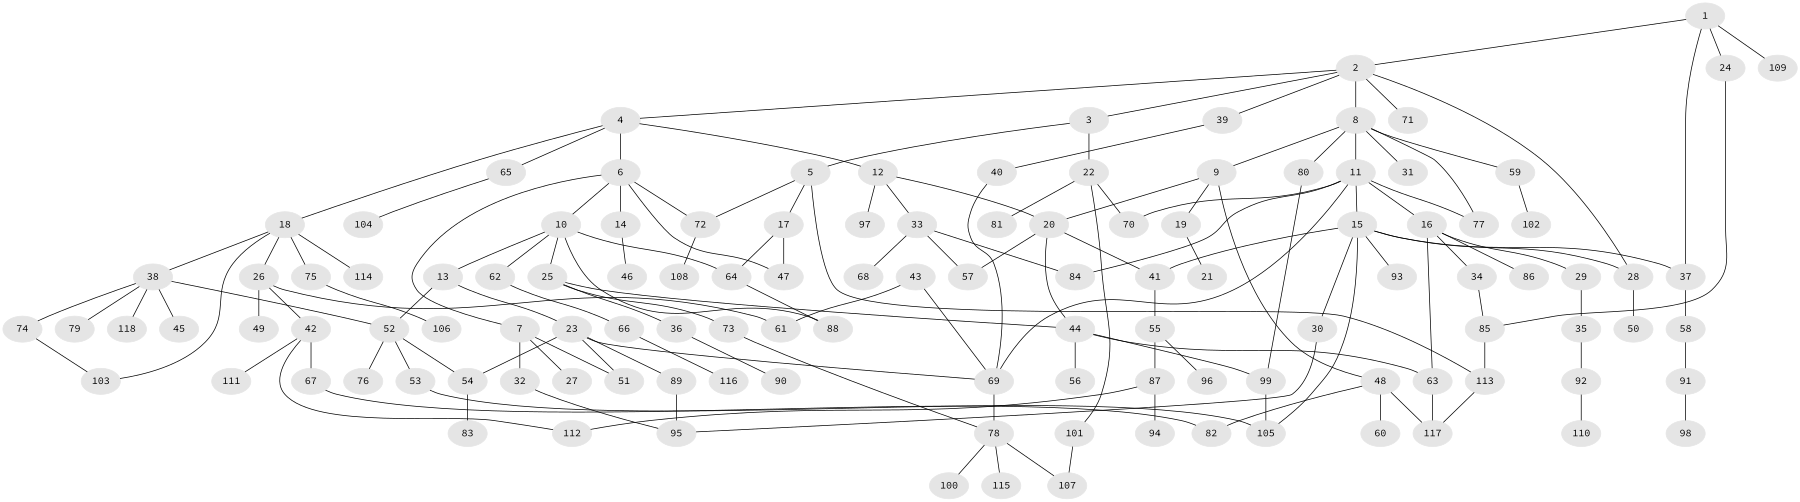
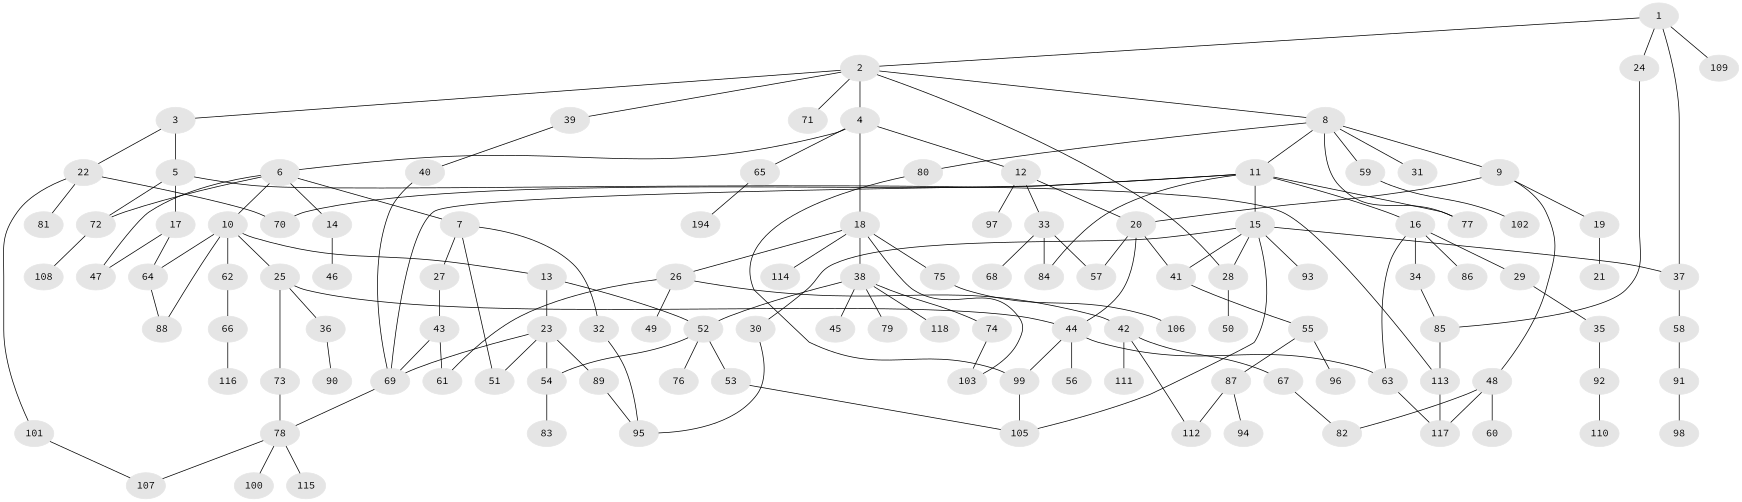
node "104": label "104" -> "194"
edge "27" -- "43": added
